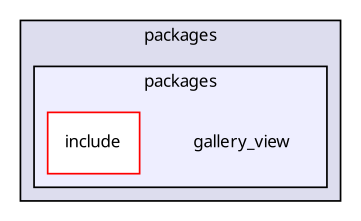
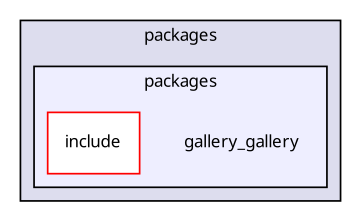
node "gallery_view": label "gallery_view" -> "gallery_gallery"
